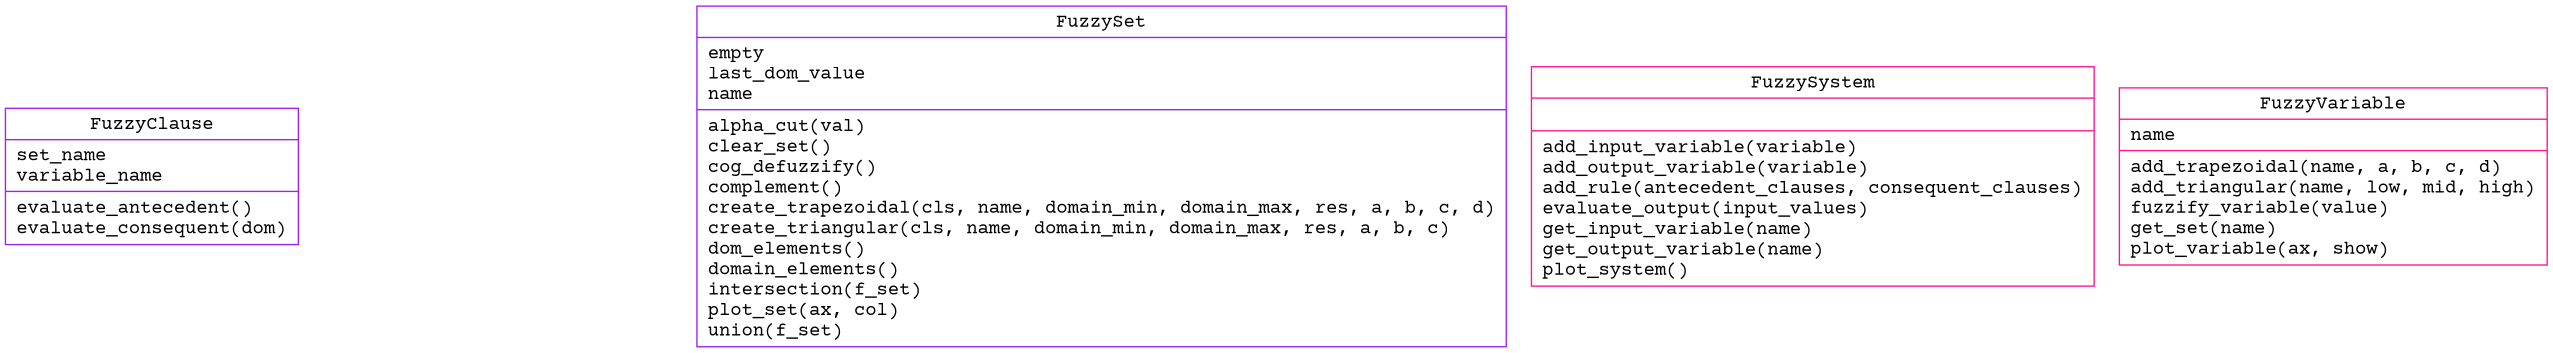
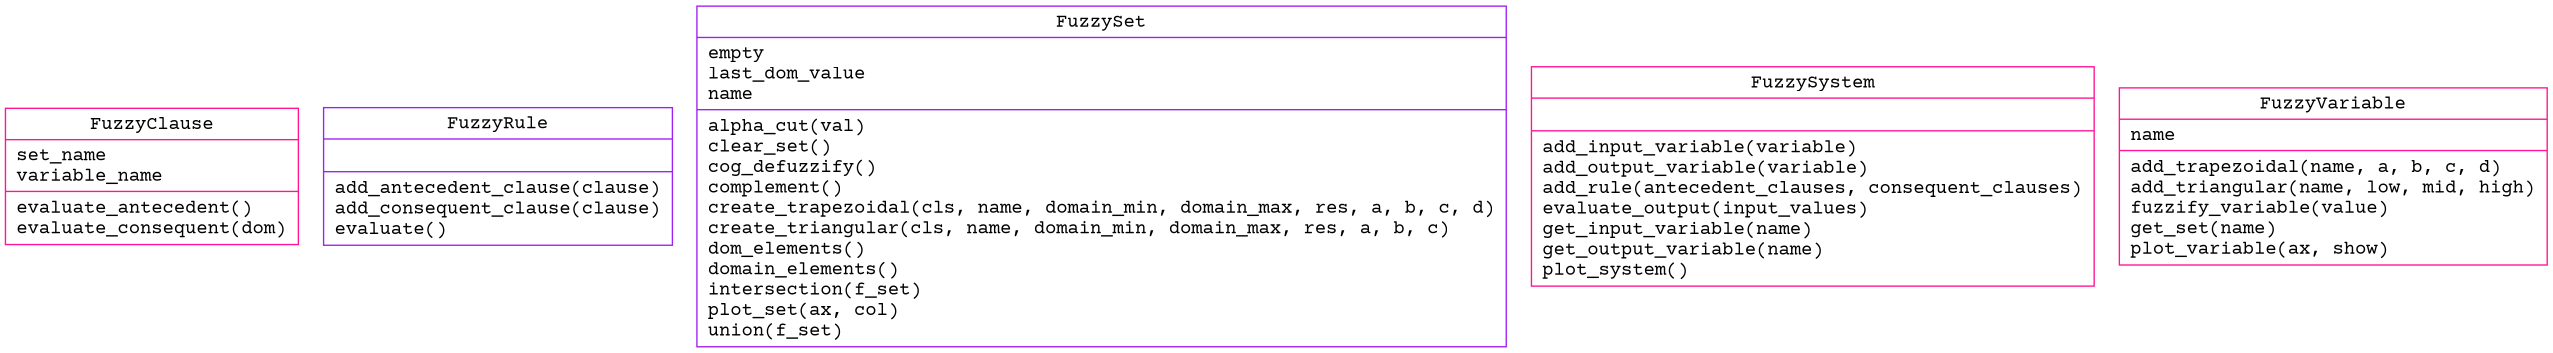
node "FuzzyClause": color purple -> deeppink
node "FuzzyRule": added
